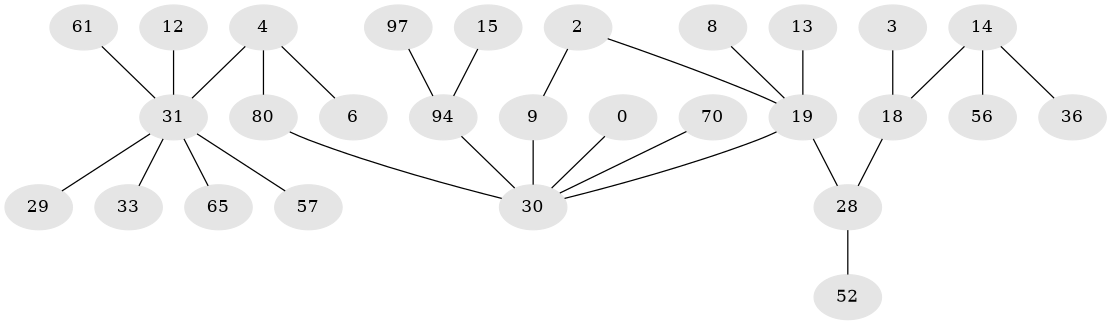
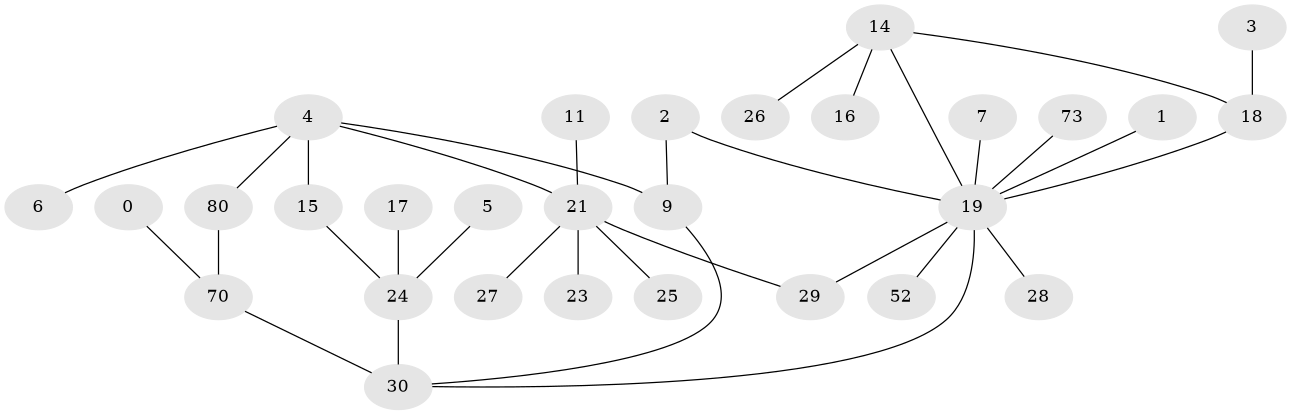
node "61": label "61" -> "11"
node "12": removed
node "97": label "97" -> "17"
node "8": label "8" -> "7"
node "13": label "13" -> "73"
node "31": label "31" -> "21"
node "94": label "94" -> "24"
node "56": label "56" -> "26"
node "36": label "36" -> "16"
node "1": added
edge "14" -- "19": added
edge "4" -- "9": added
edge "4" -- "15": added
edge "0" -- "30": now "0" -- "70"
edge "18" -- "28": now "18" -- "19"
edge "80" -- "30": now "80" -- "70"
node "33": label "33" -> "23"
node "65": label "65" -> "25"
node "57": label "57" -> "27"
node "5": added
edge "28" -- "52": now "19" -- "52"
edge "19" -- "29": added
